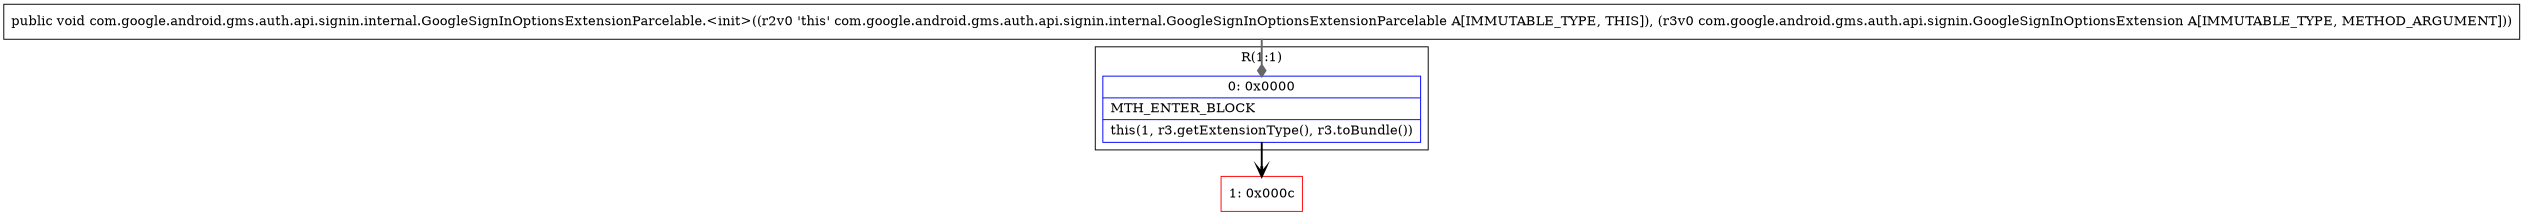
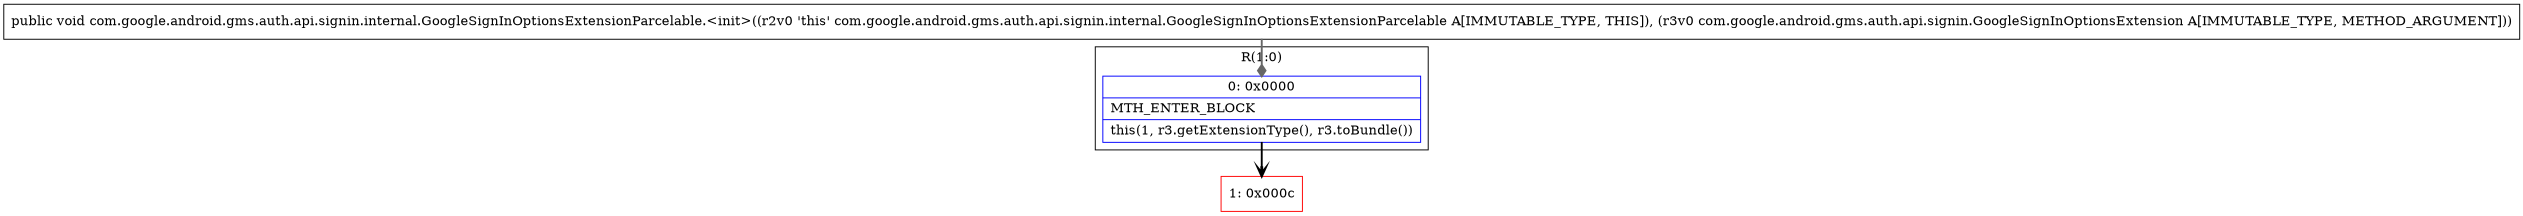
cluster "R(1:1)": label "R(1:1)" -> "R(1:0)"
